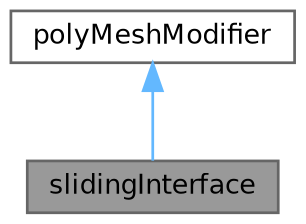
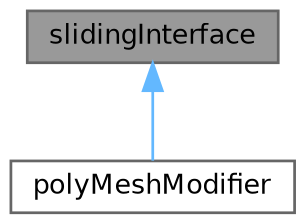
edge "slidingInterface" -> "polyMeshModifier": reversed
